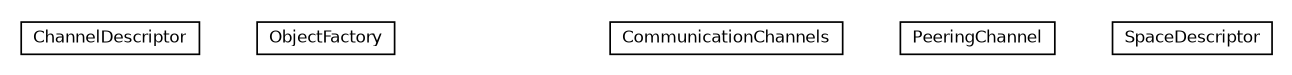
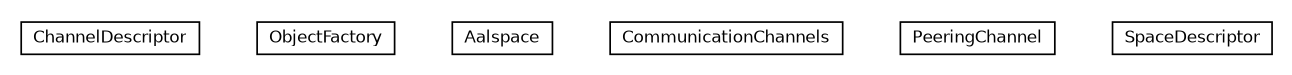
node "Aalspace": added
